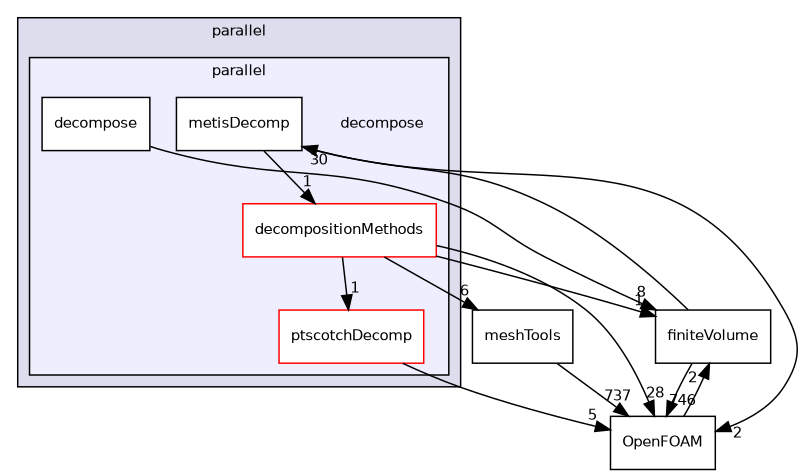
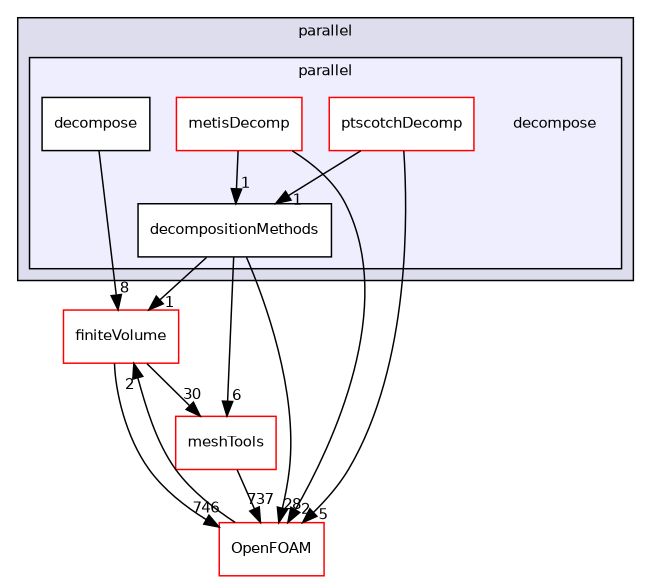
node "metisDecomp": color black -> red
edge "finiteVolume" -> "metisDecomp": now "finiteVolume" -> "meshTools"
node "decompositionMethods": color red -> black
edge "decompositionMethods" -> "ptscotchDecomp": reversed
node "meshTools": color black -> red
node "finiteVolume": color black -> red
node "OpenFOAM": color black -> red
